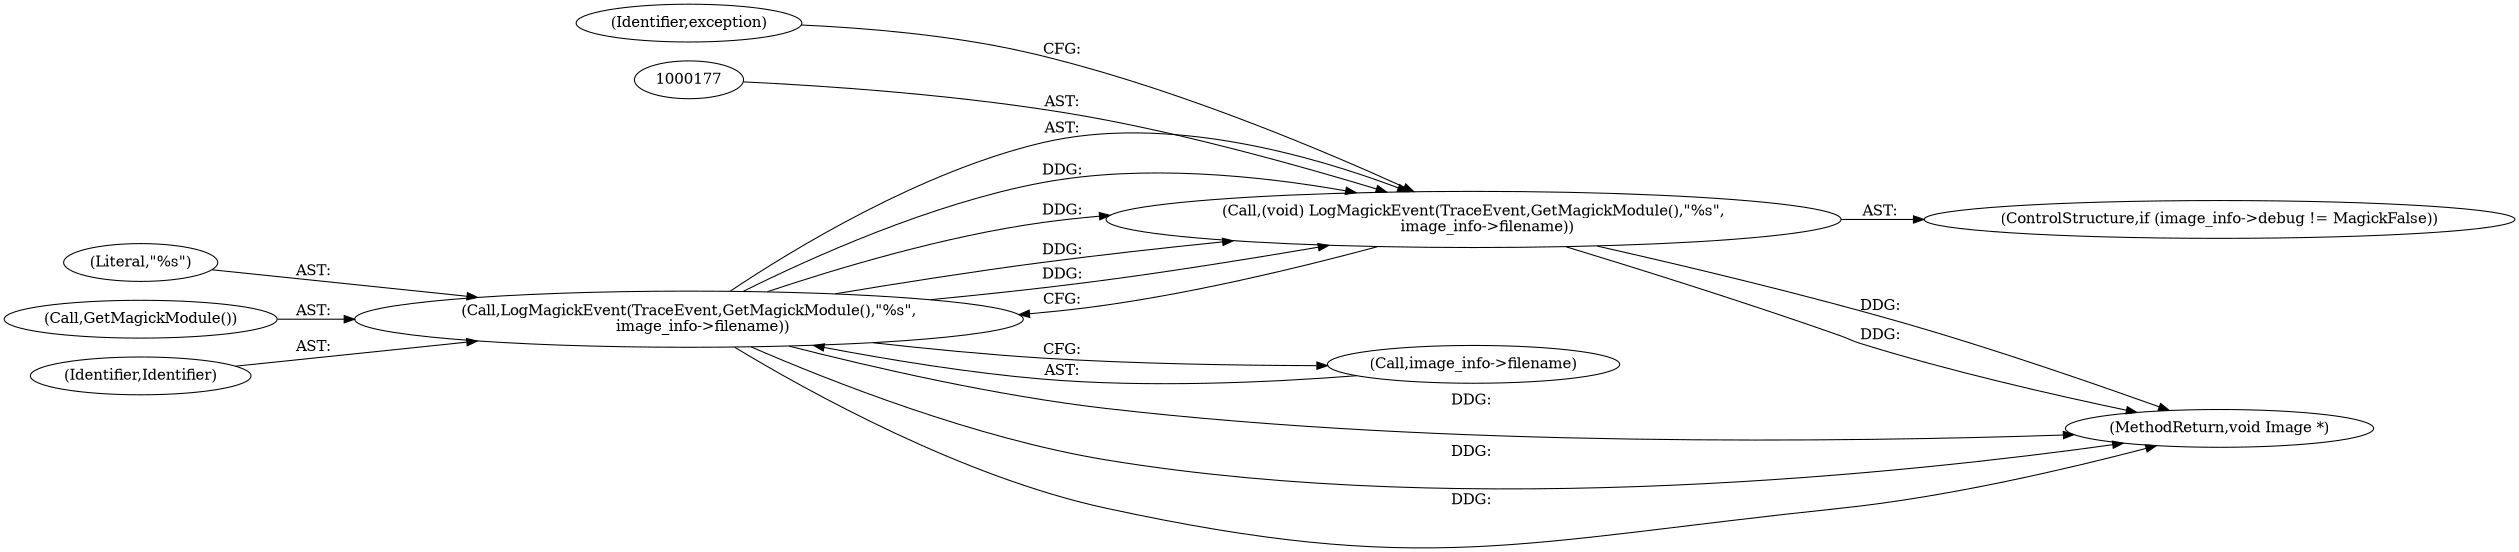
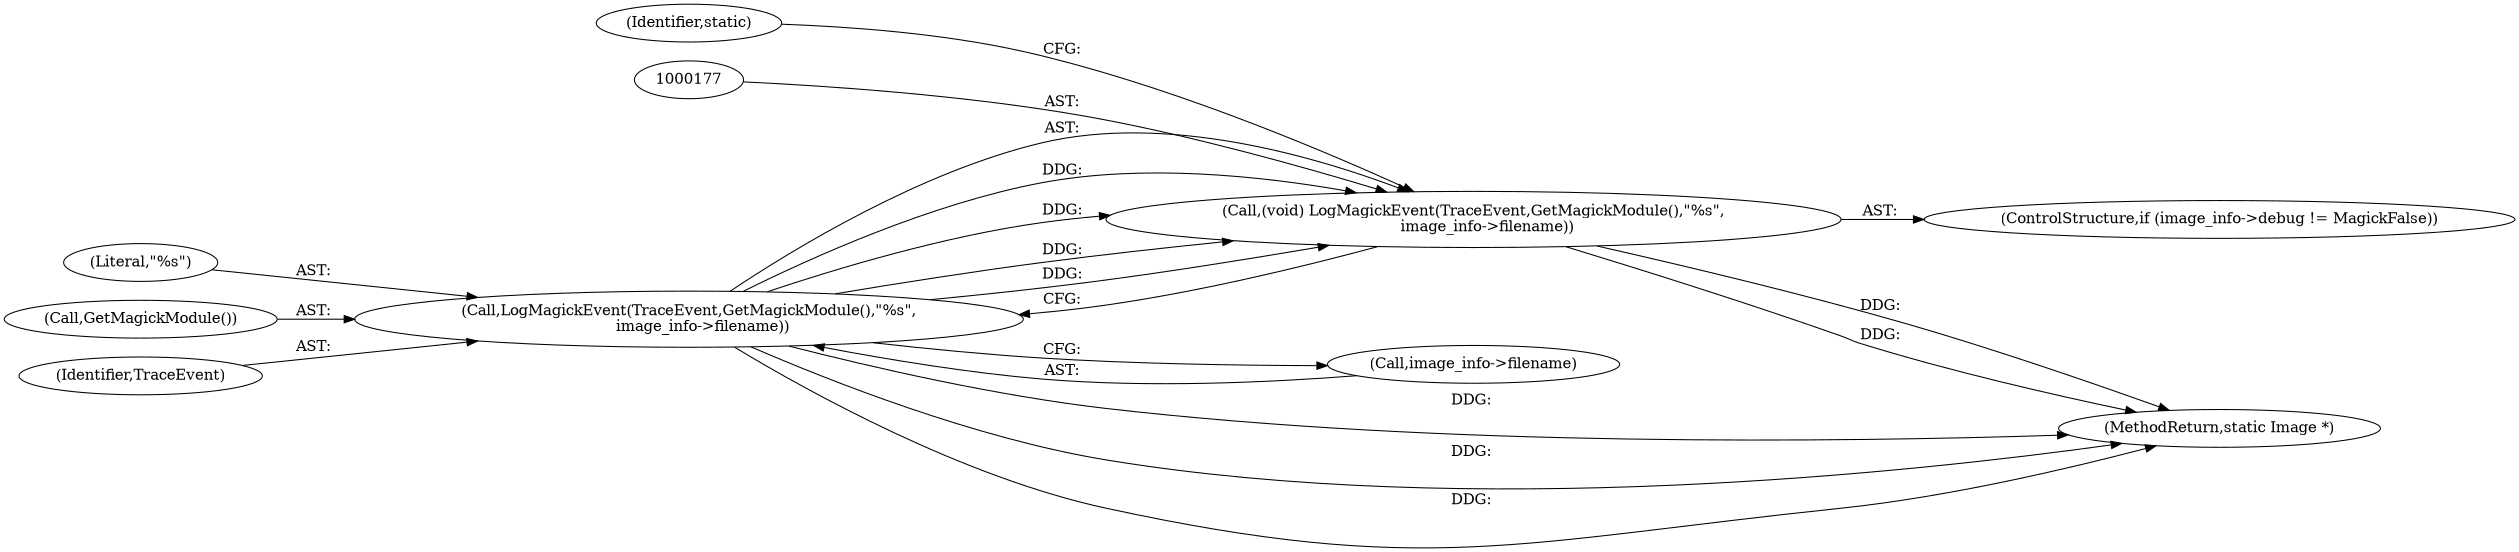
node "(Identifier,exception)": label "(Identifier,exception)" -> "(Identifier,static)"
node "(Identifier,Identifier)": label "(Identifier,Identifier)" -> "(Identifier,TraceEvent)"
node "(MethodReturn,void Image *)": label "(MethodReturn,void Image *)" -> "(MethodReturn,static Image *)"
